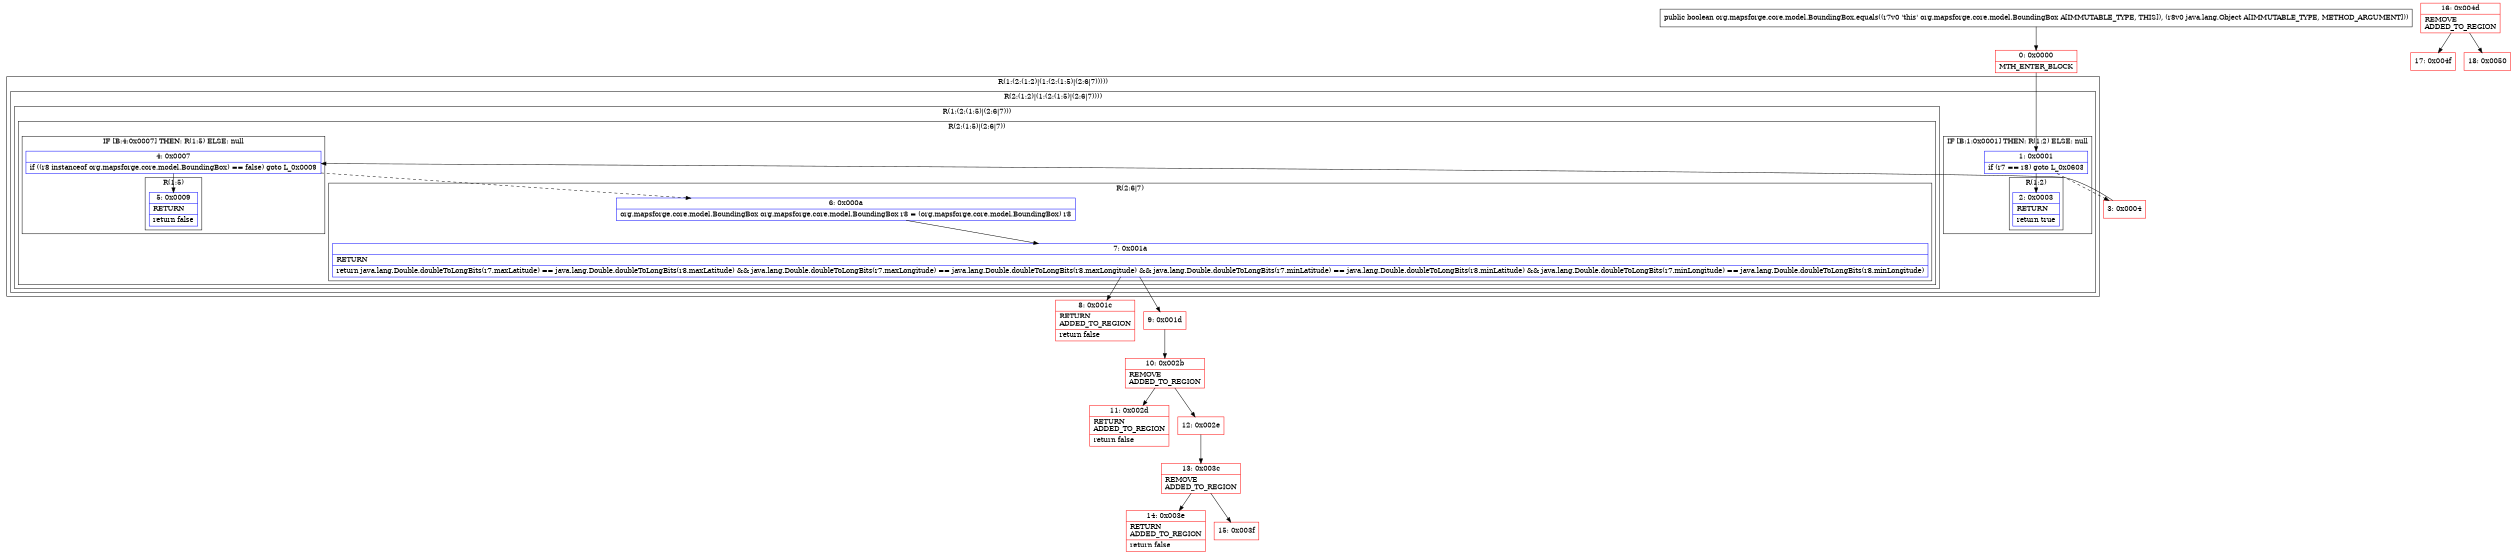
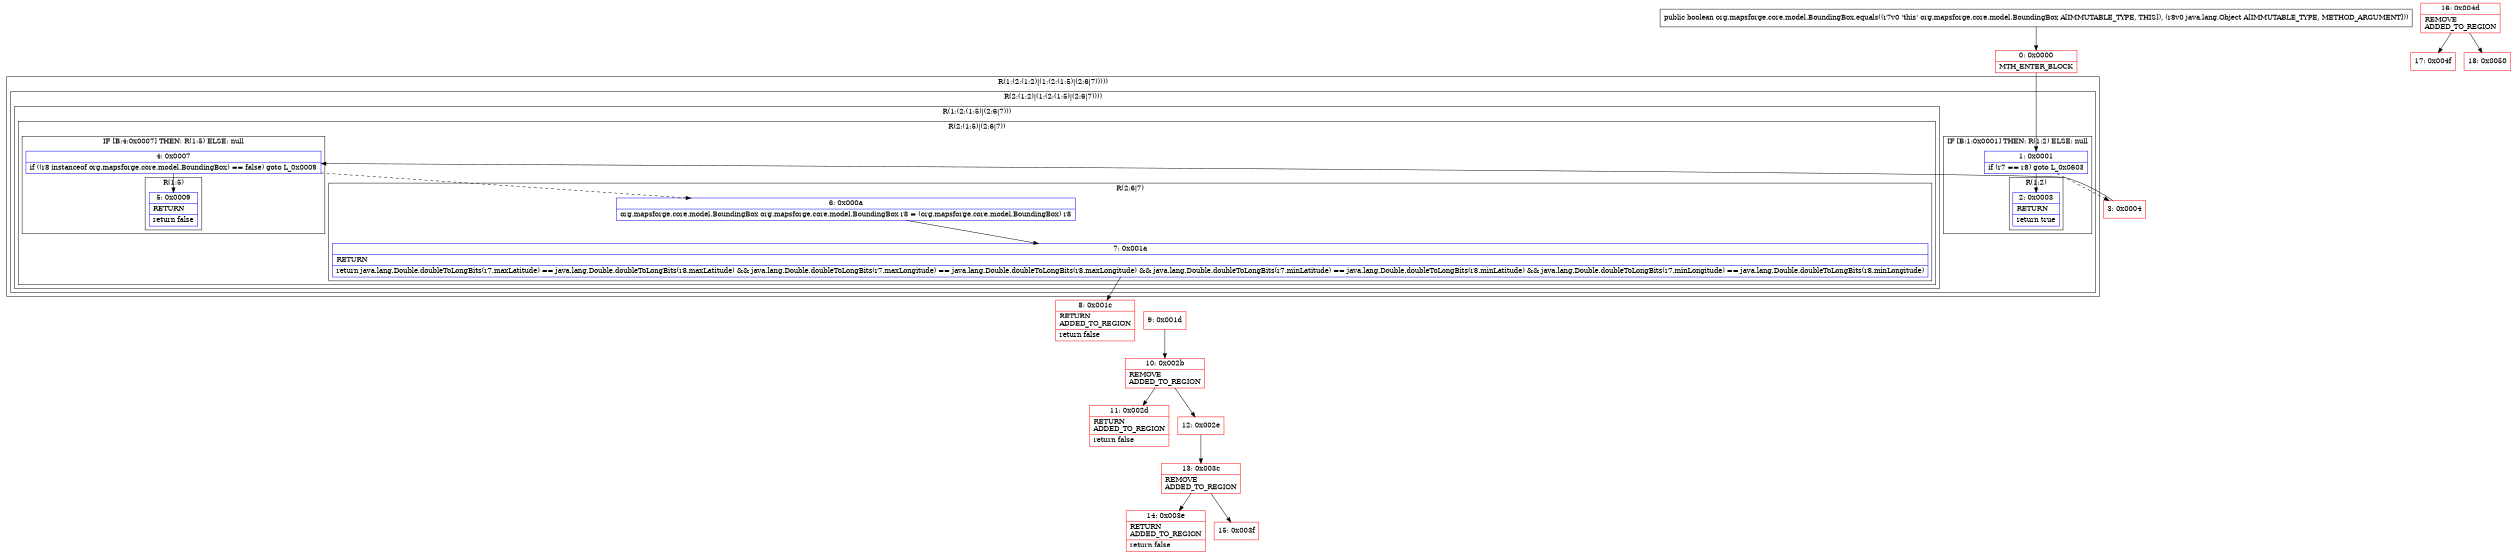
edge "7: 0x001a" -> "9: 0x001d": removed
